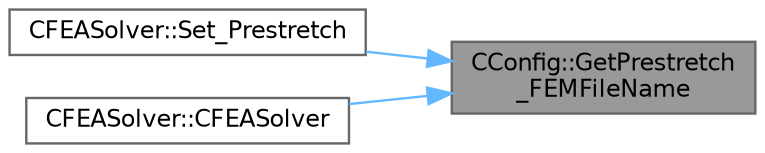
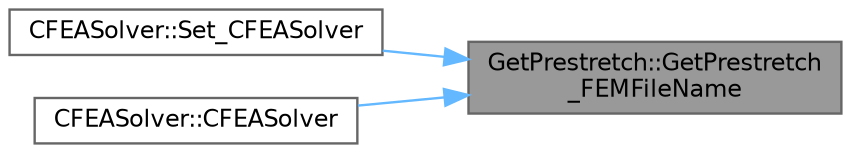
node "CFEASolver::Set_Prestretch": label "CFEASolver::Set_Prestretch" -> "CFEASolver::Set_CFEASolver"
node "CConfig::GetPrestretch _FEMFileName": label "CConfig::GetPrestretch _FEMFileName" -> "GetPrestretch::GetPrestretch _FEMFileName"
